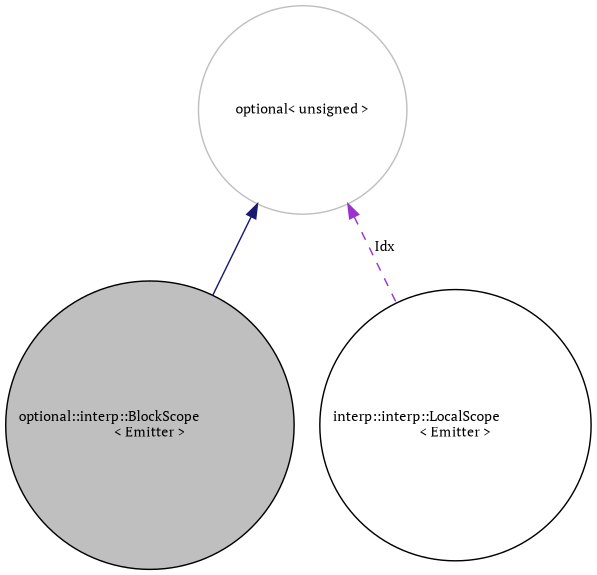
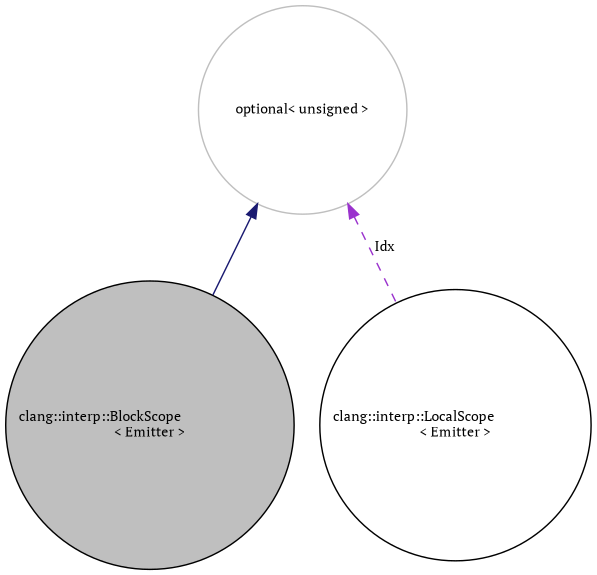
node "optional::interp::BlockScope < Emitter >": label "optional::interp::BlockScope < Emitter >" -> "clang::interp::BlockScope < Emitter >"
node "interp::interp::LocalScope < Emitter >": label "interp::interp::LocalScope < Emitter >" -> "clang::interp::LocalScope < Emitter >"
